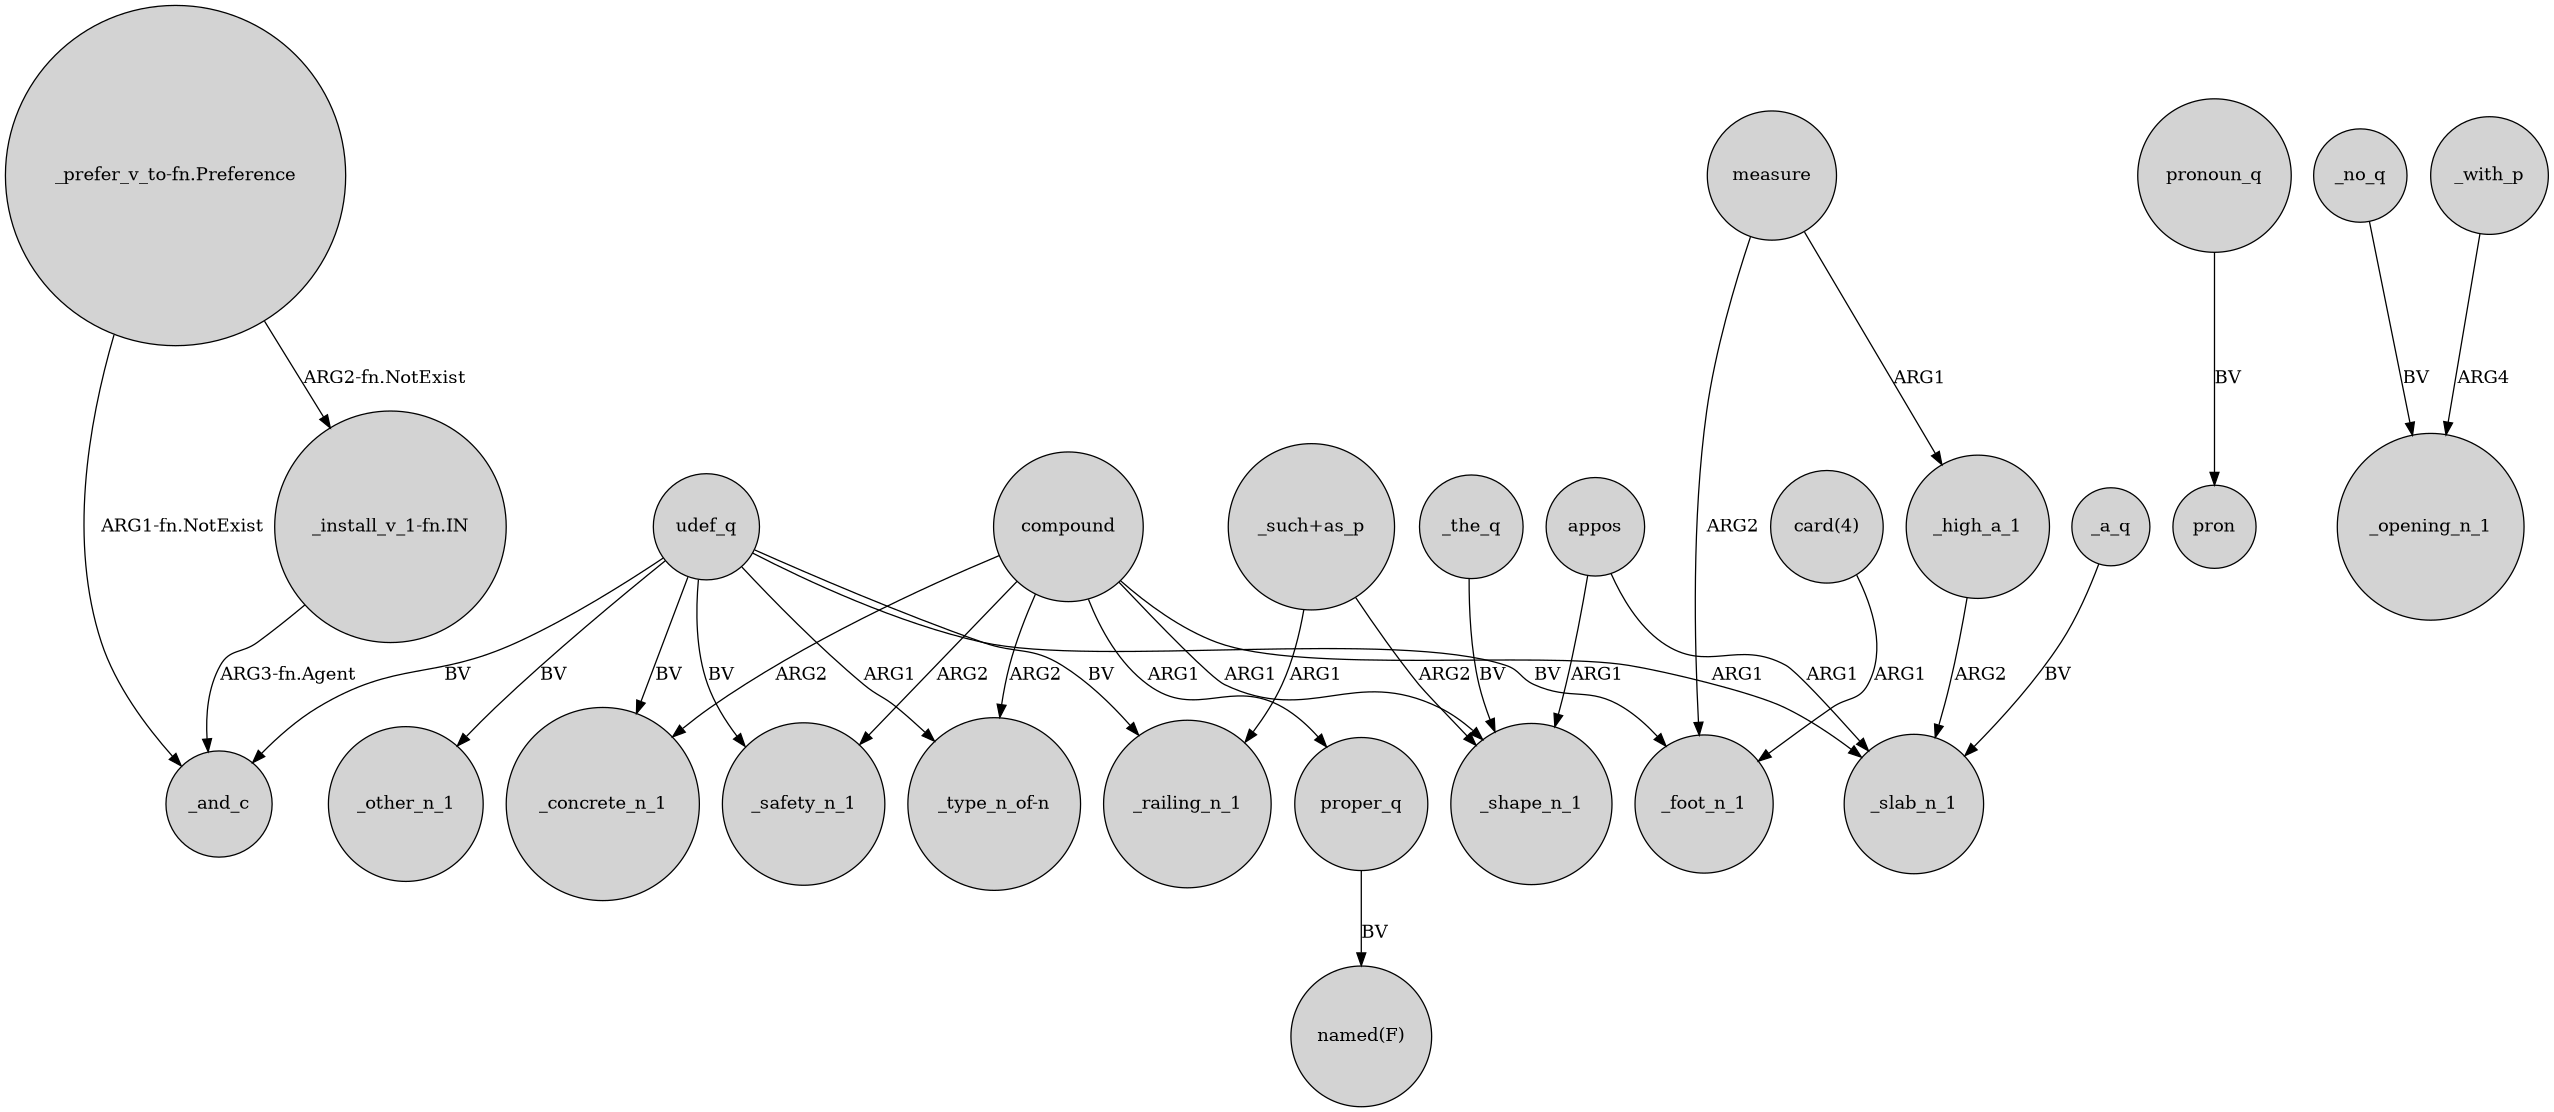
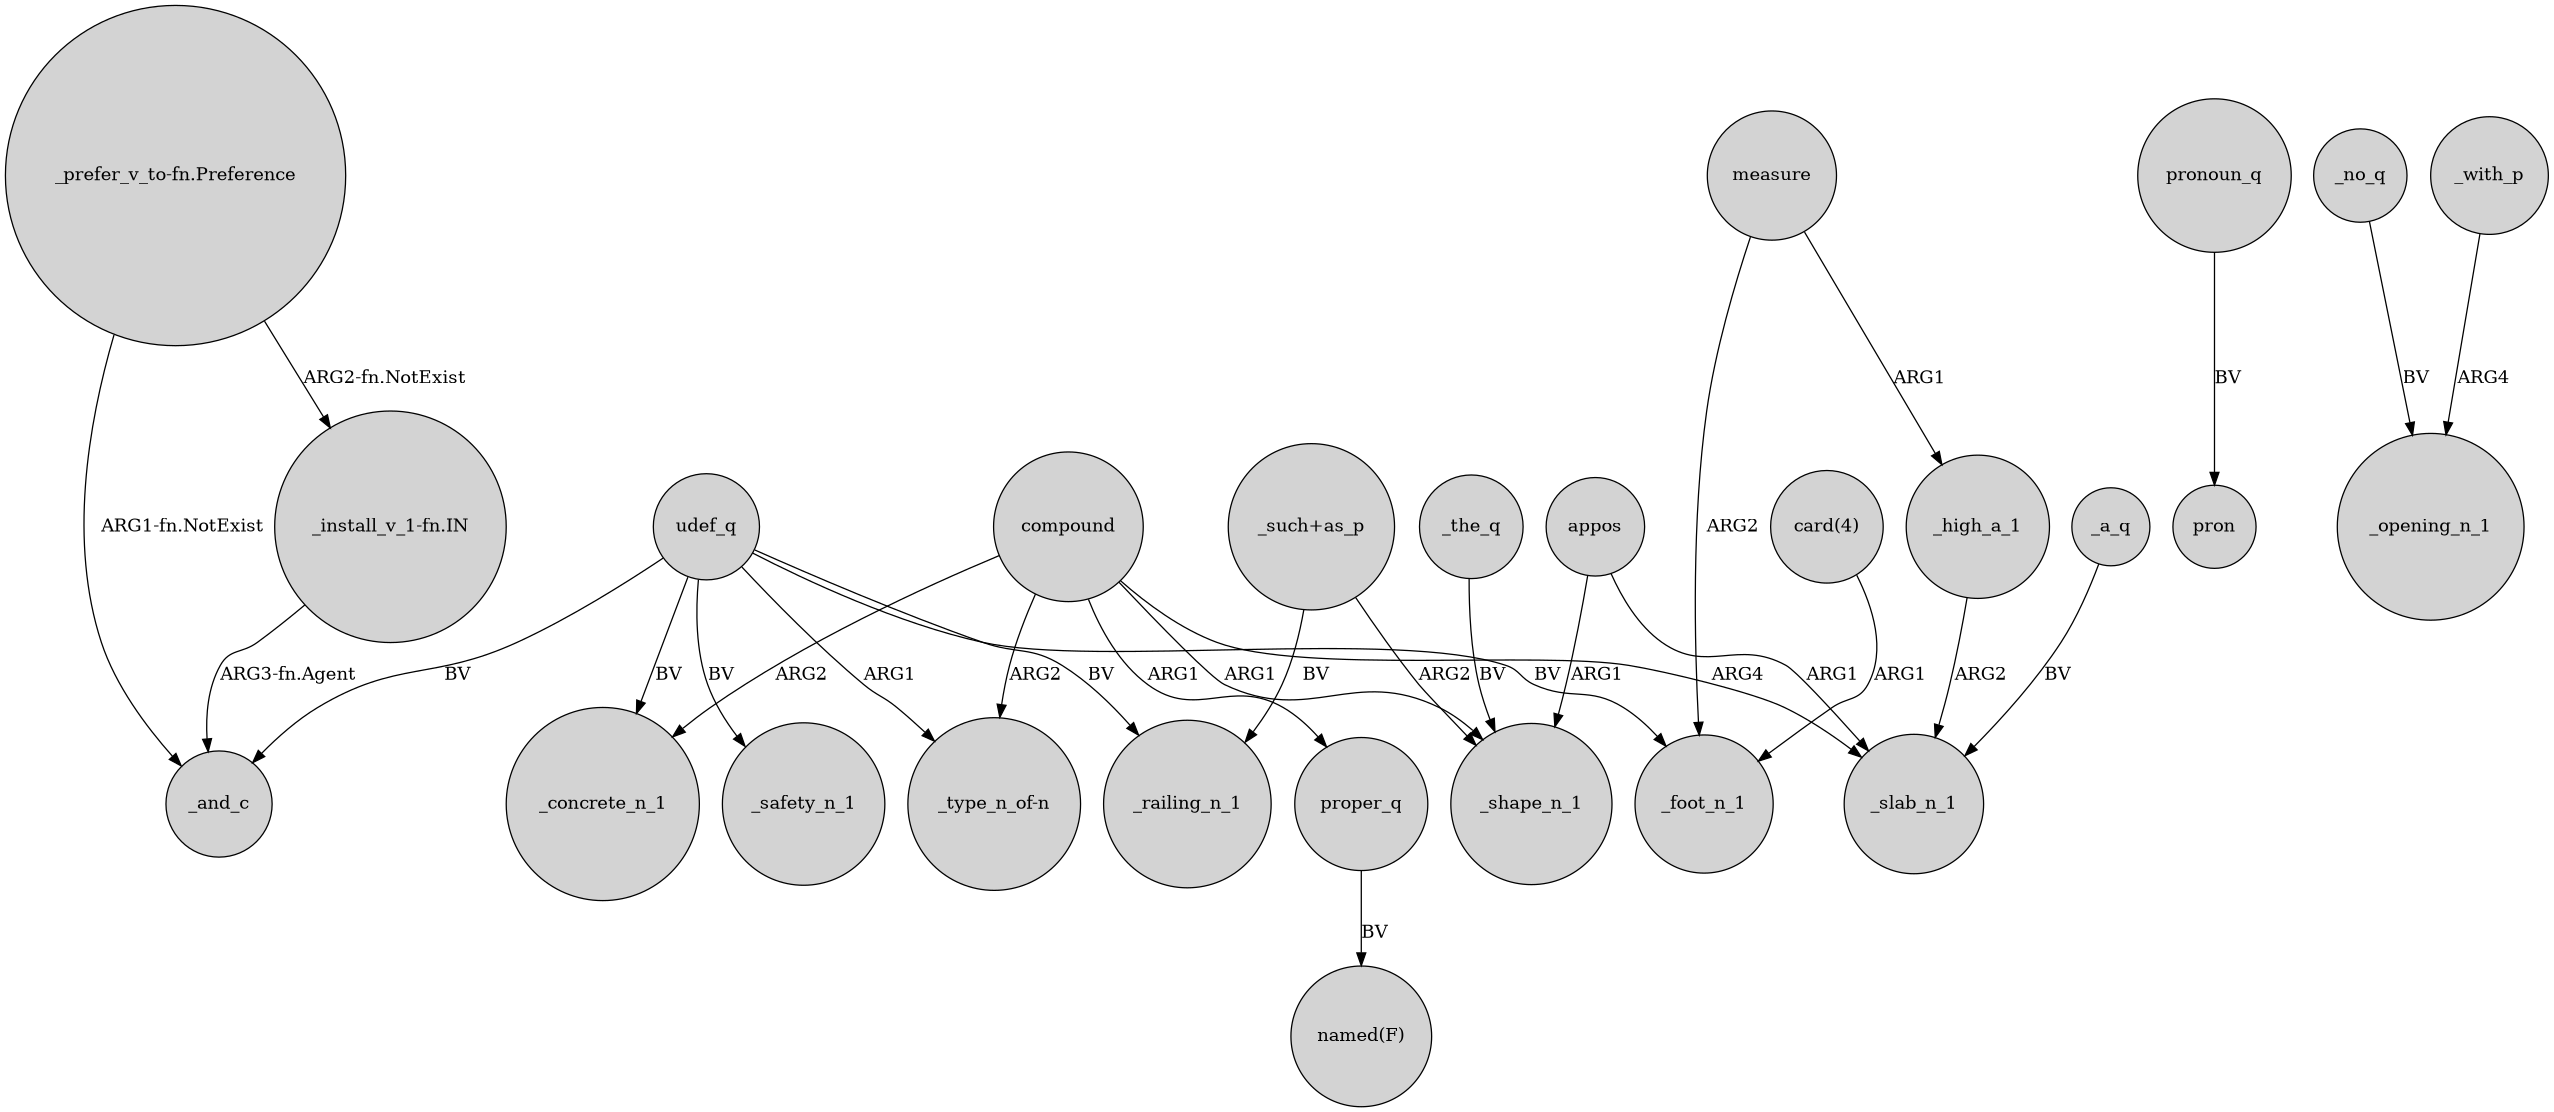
edge "compound" -> "_safety_n_1": removed, label "ARG2"
edge "_such+as_p" -> "_railing_n_1": label "ARG1" -> "BV"
edge "compound" -> "_slab_n_1": label "ARG1" -> "ARG4"
node "_other_n_1": removed
